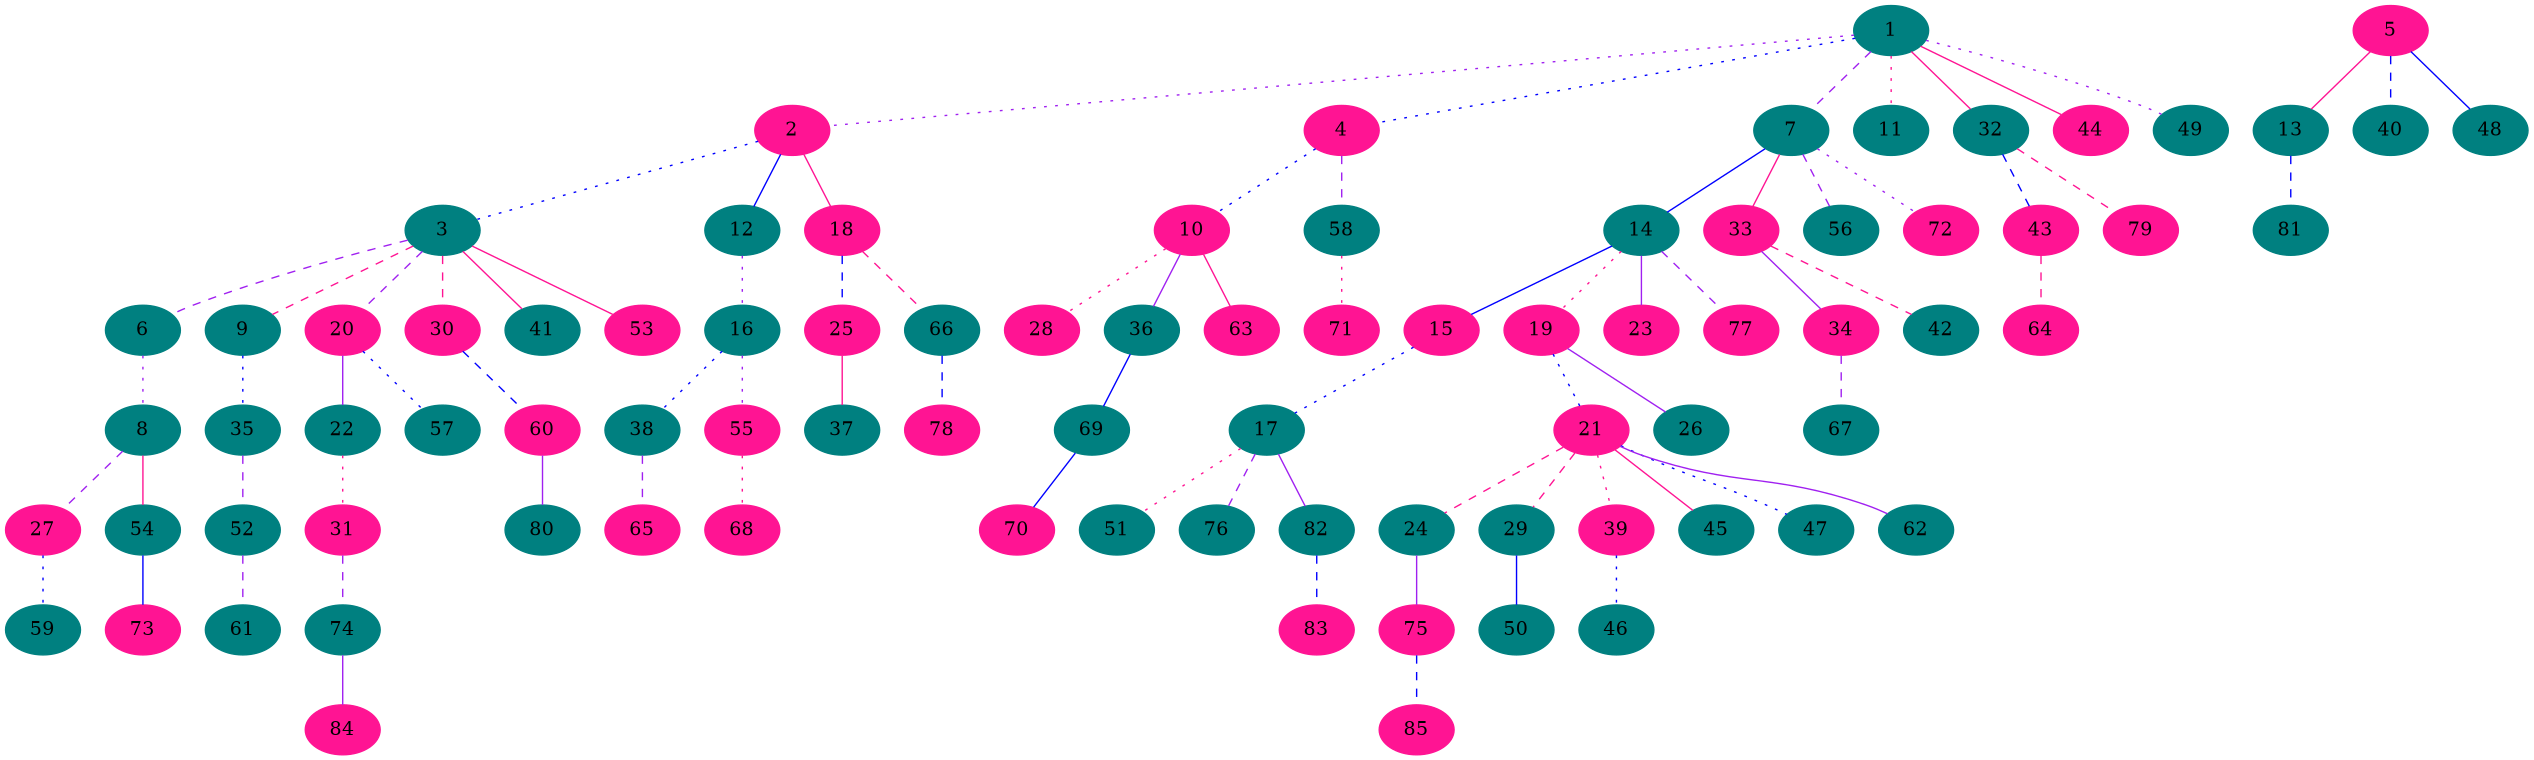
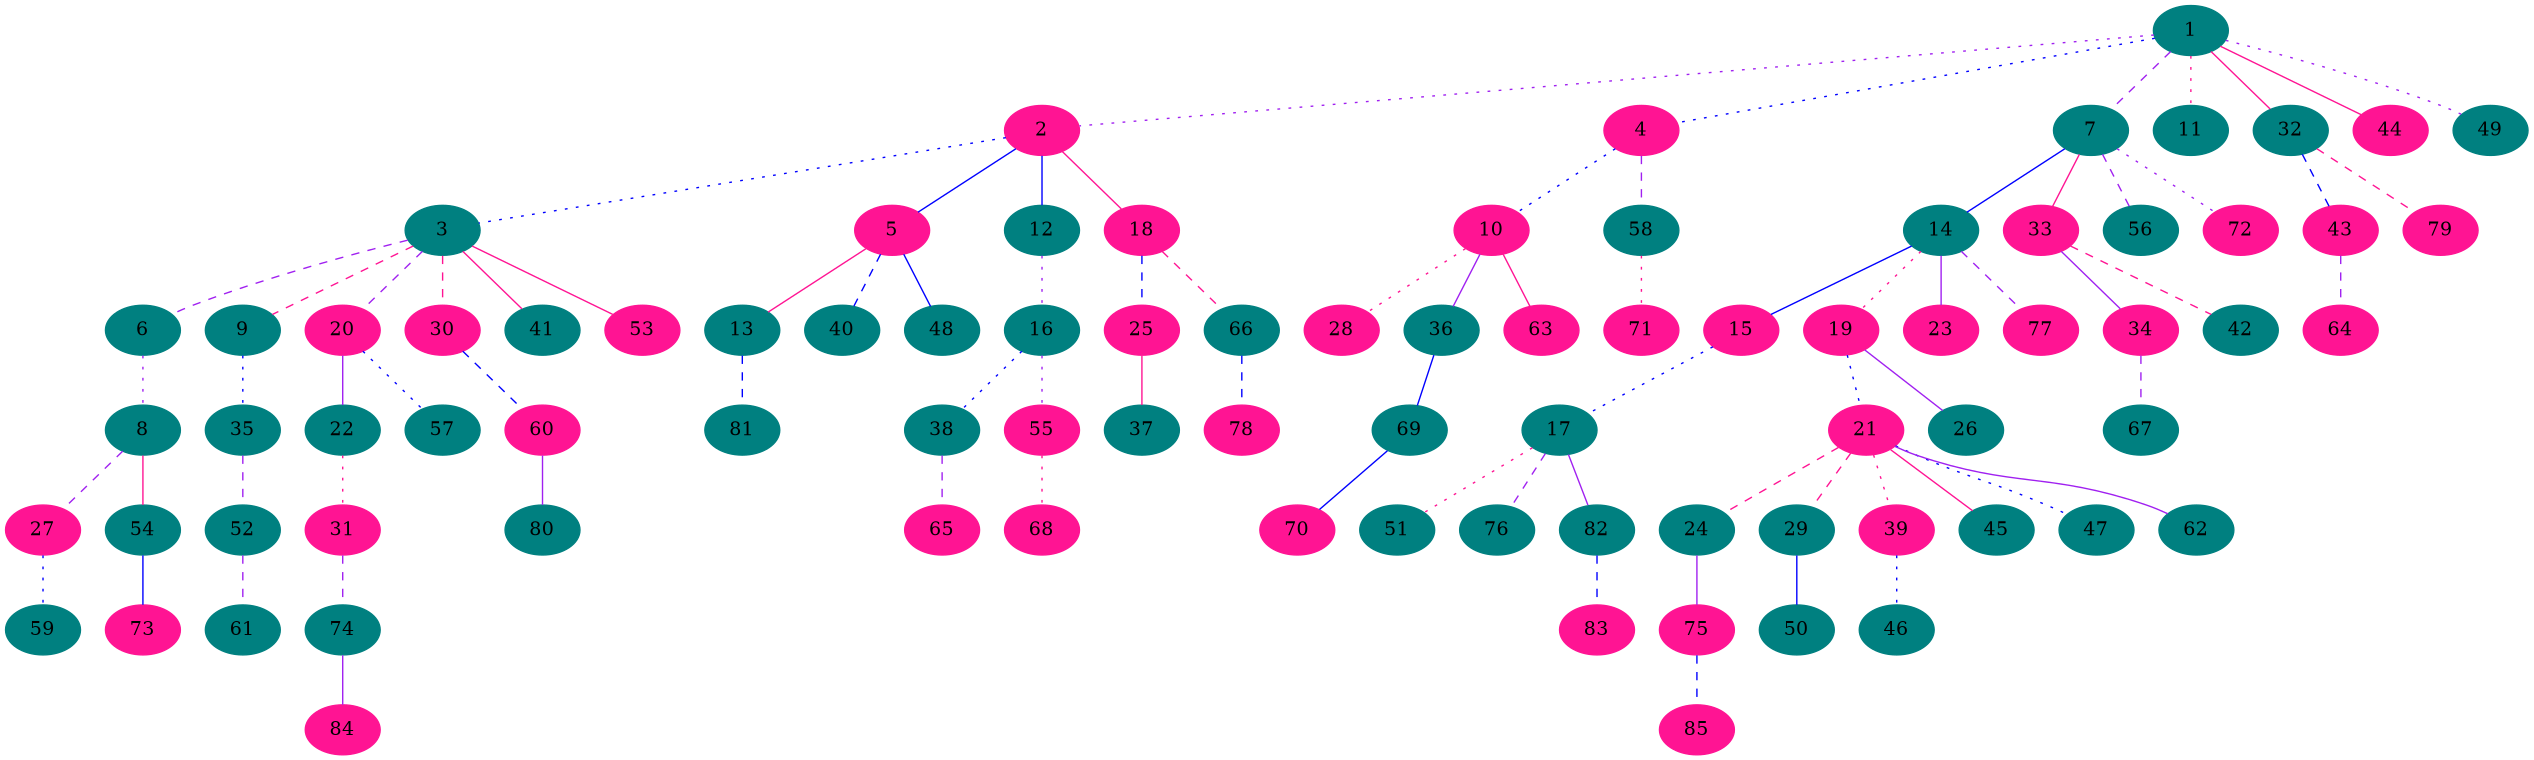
edge "2" -- "5": added
edge "43" -- "64": color deeppink -> purple
